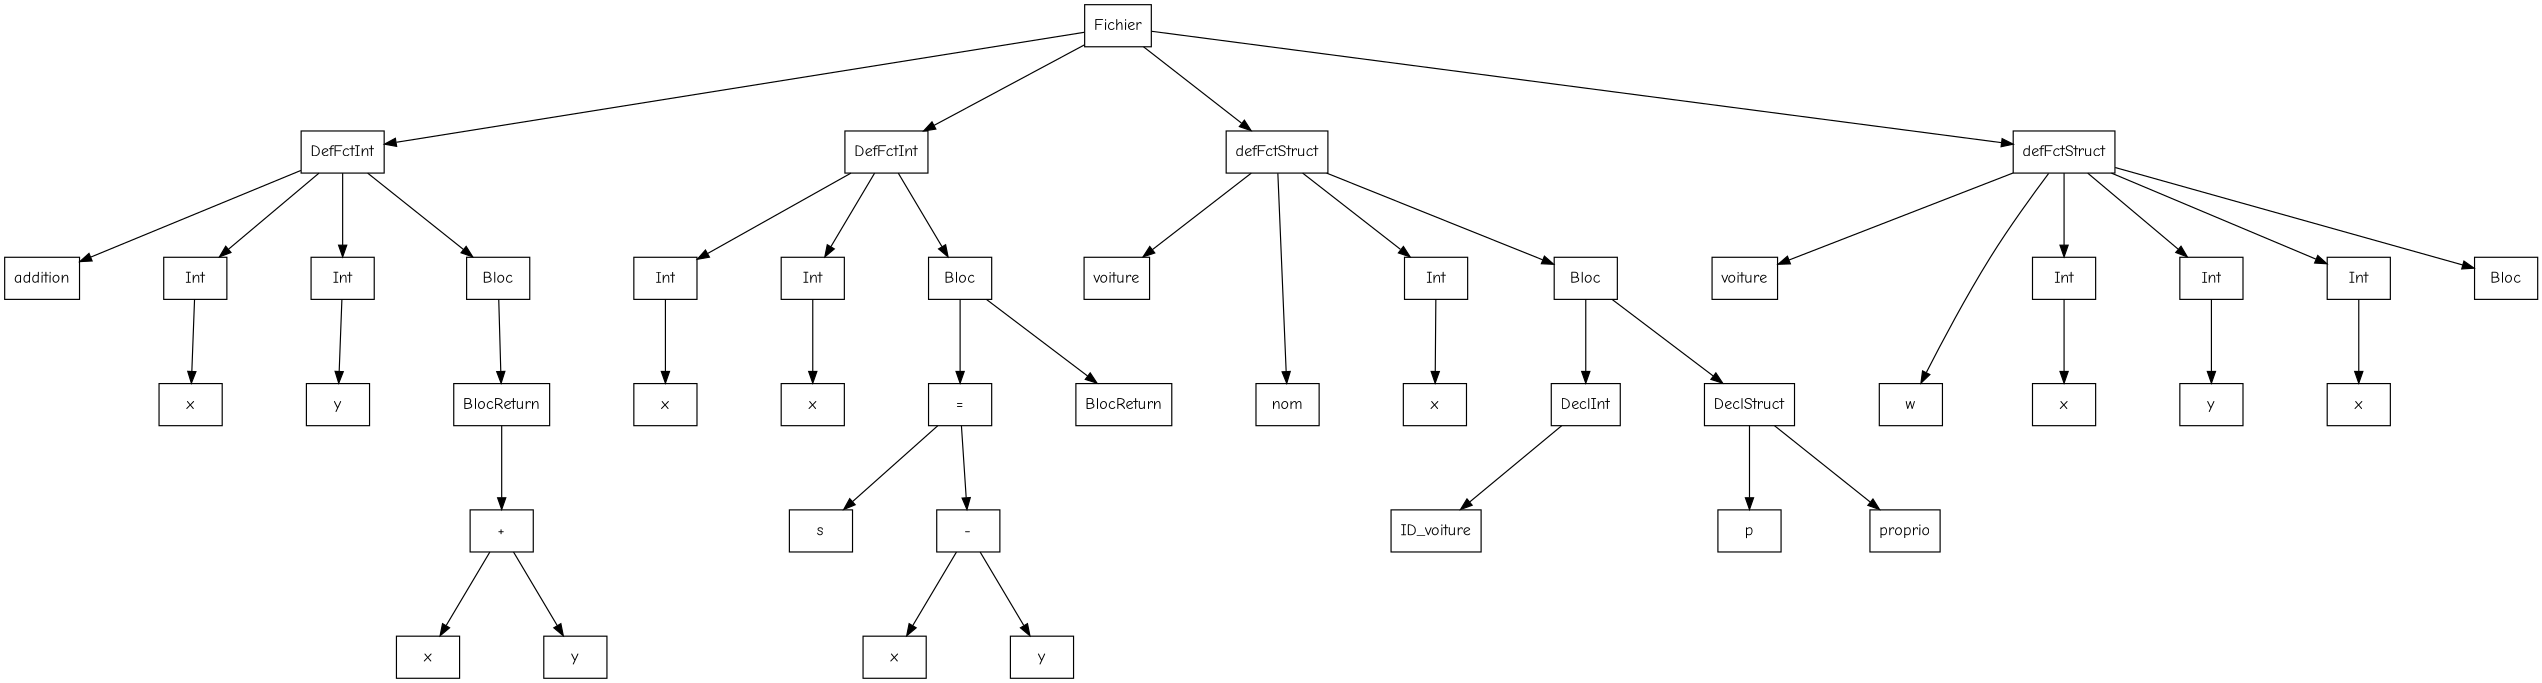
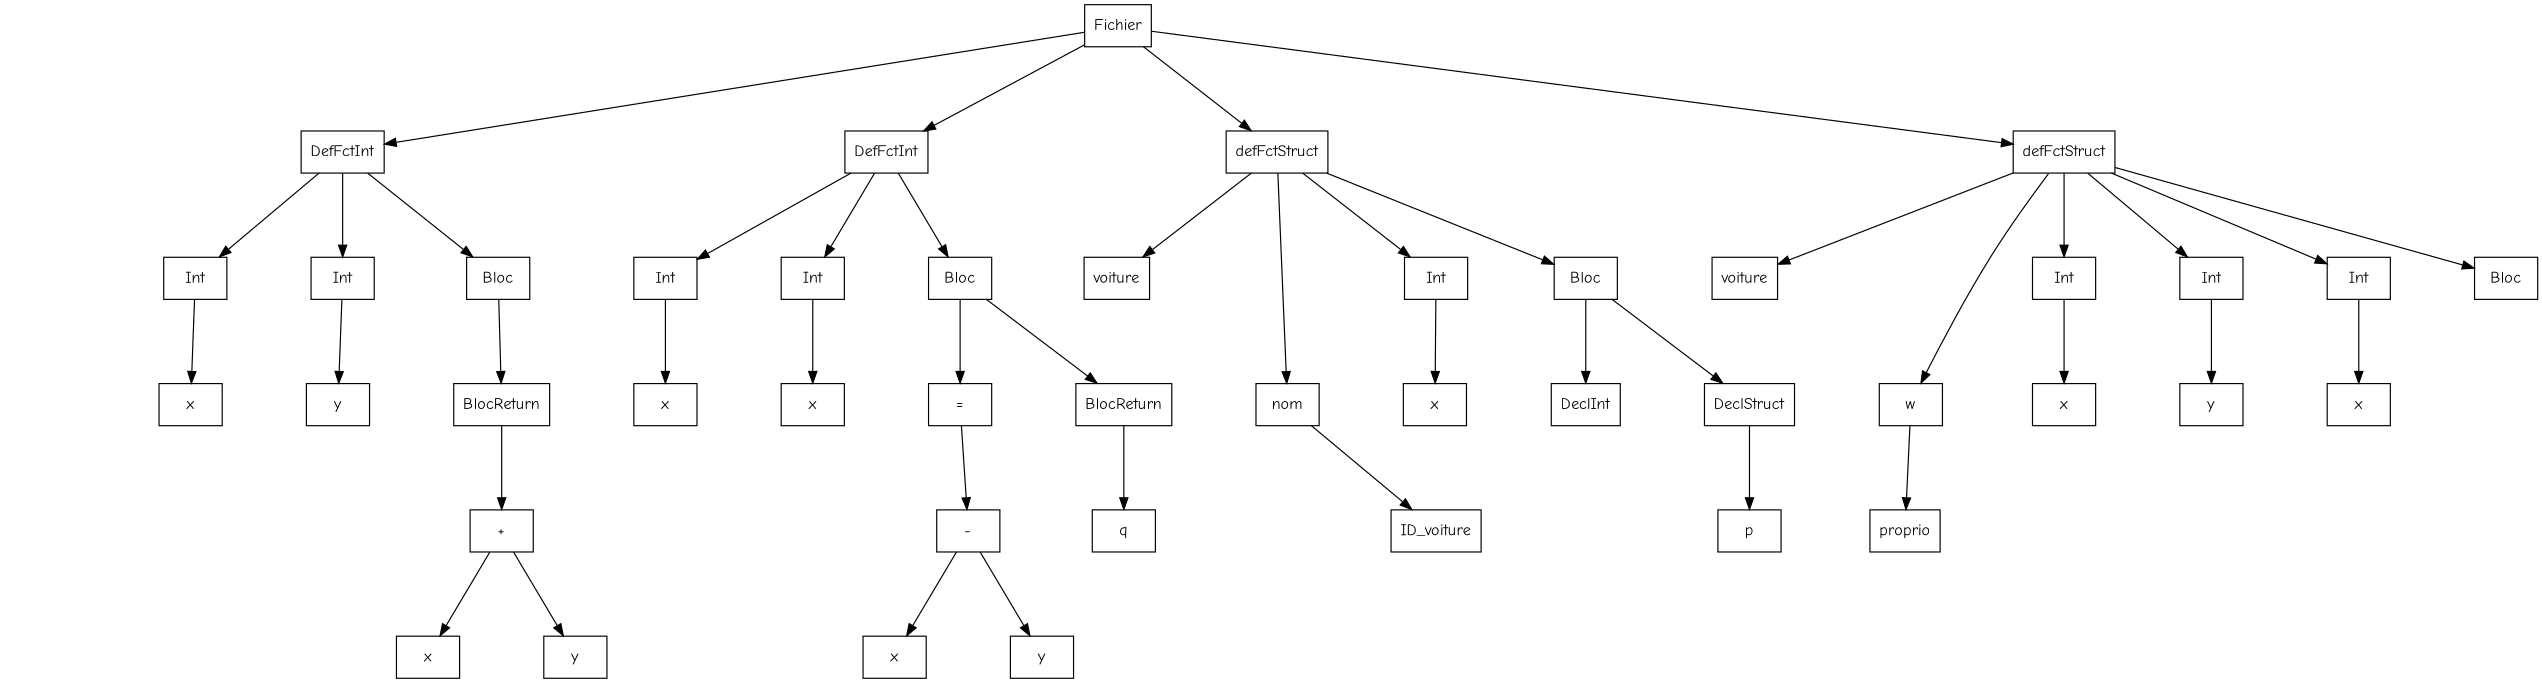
node "addition": removed
edge "DeclInt" -> "ID_voiture": now "nom" -> "ID_voiture"
edge "DeclStruct" -> "proprio": now "w" -> "proprio"
node "s": removed
node "q": added
